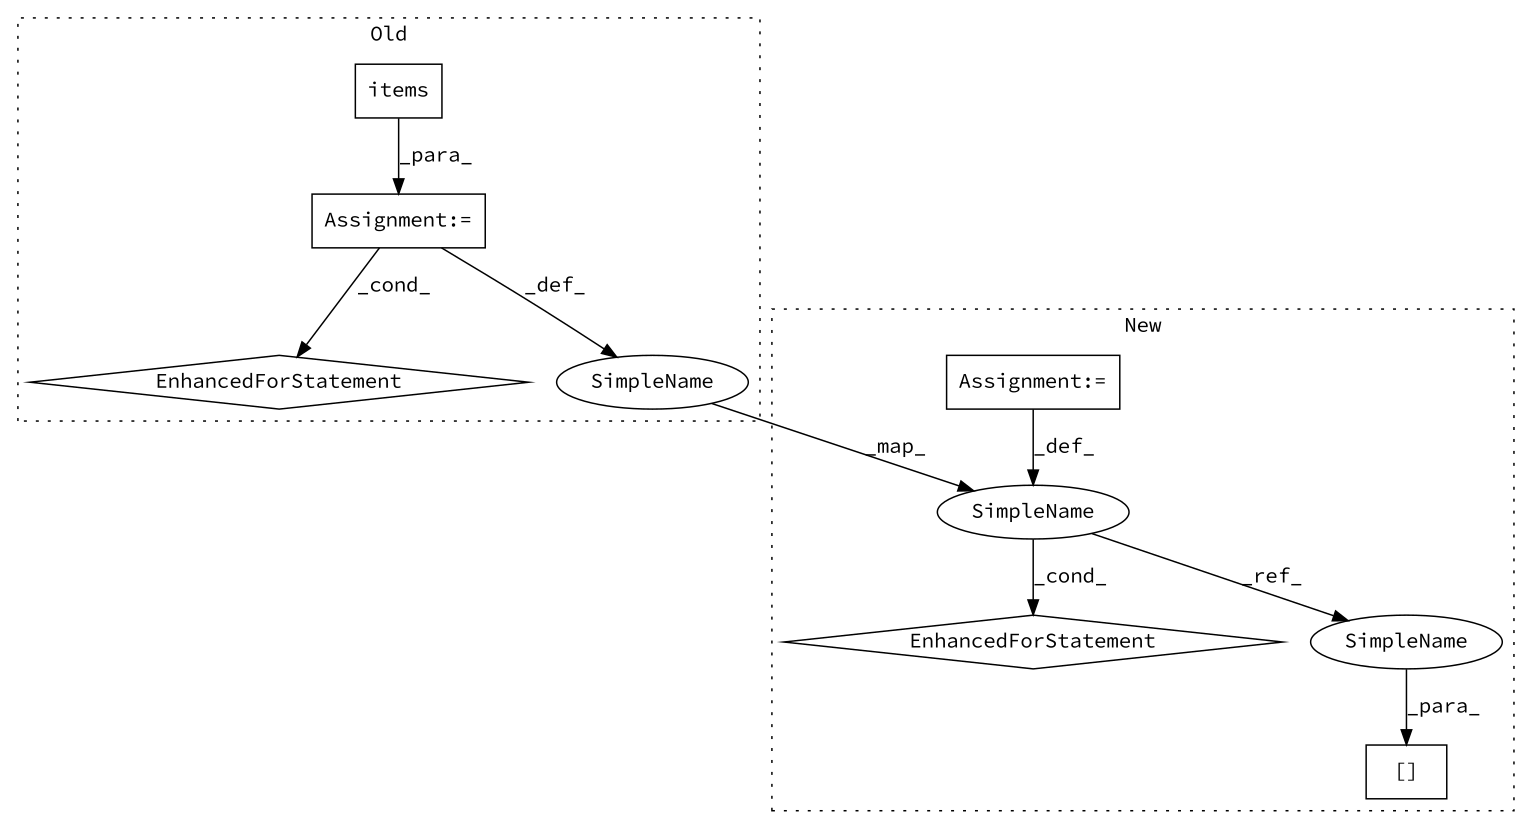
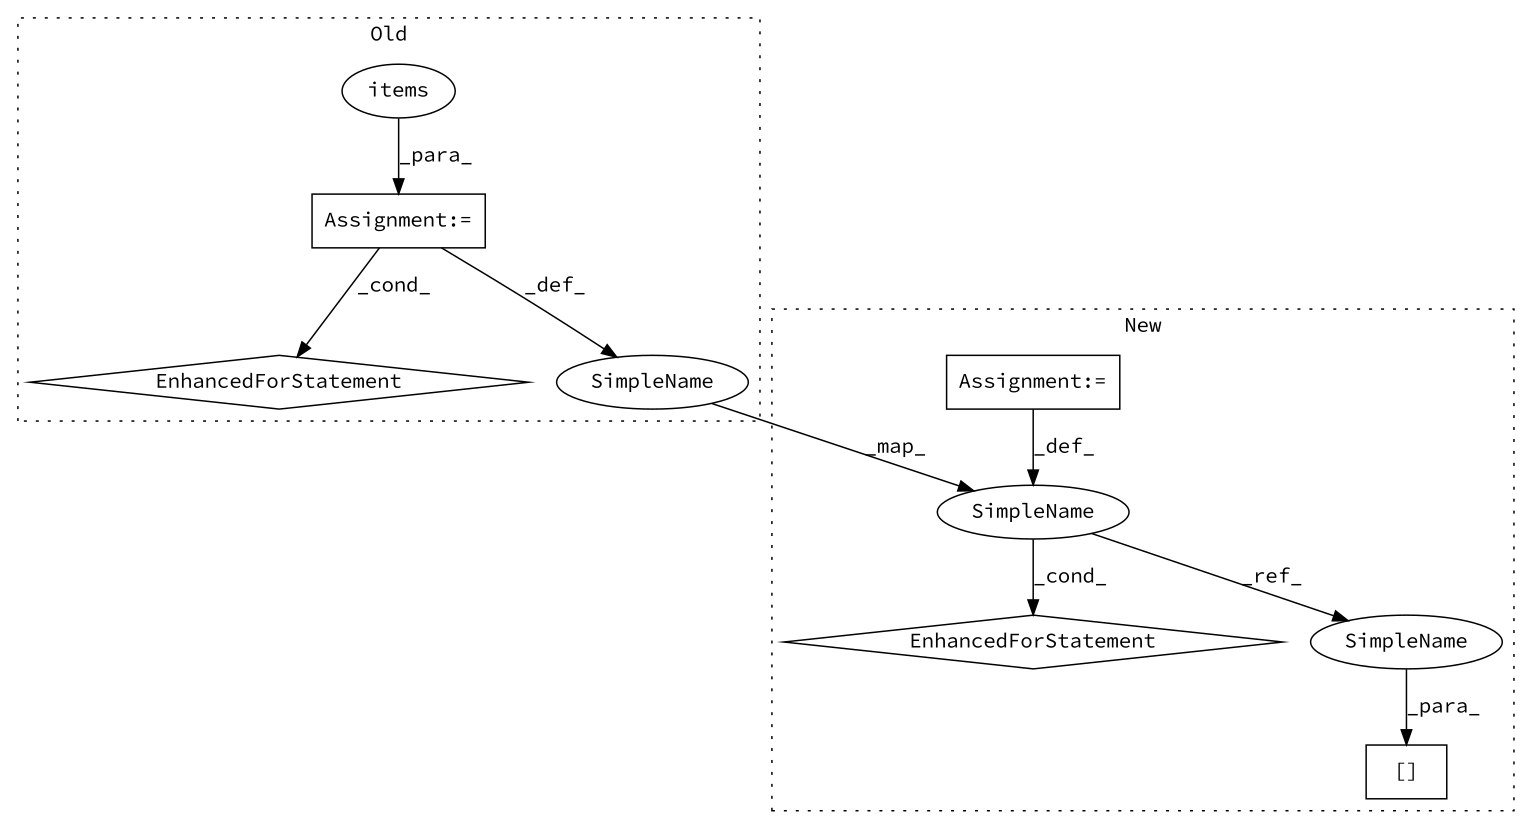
node "items": shape box -> ellipse
